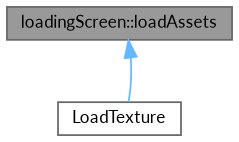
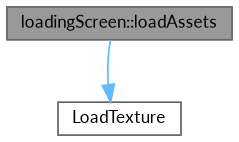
edge "LoadTexture" -> "loadingScreen::loadAssets": reversed
